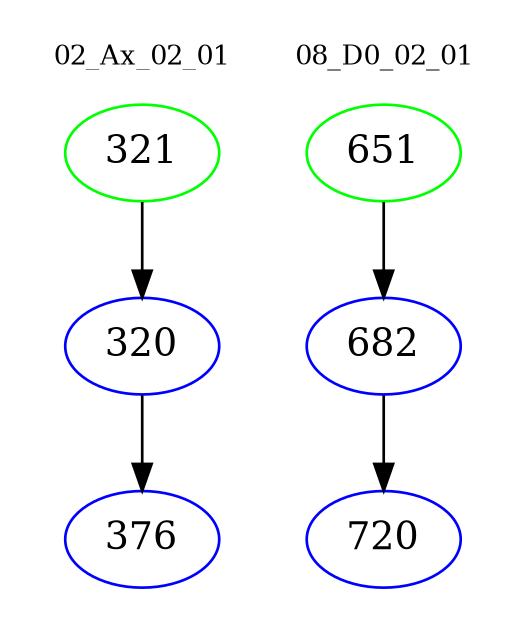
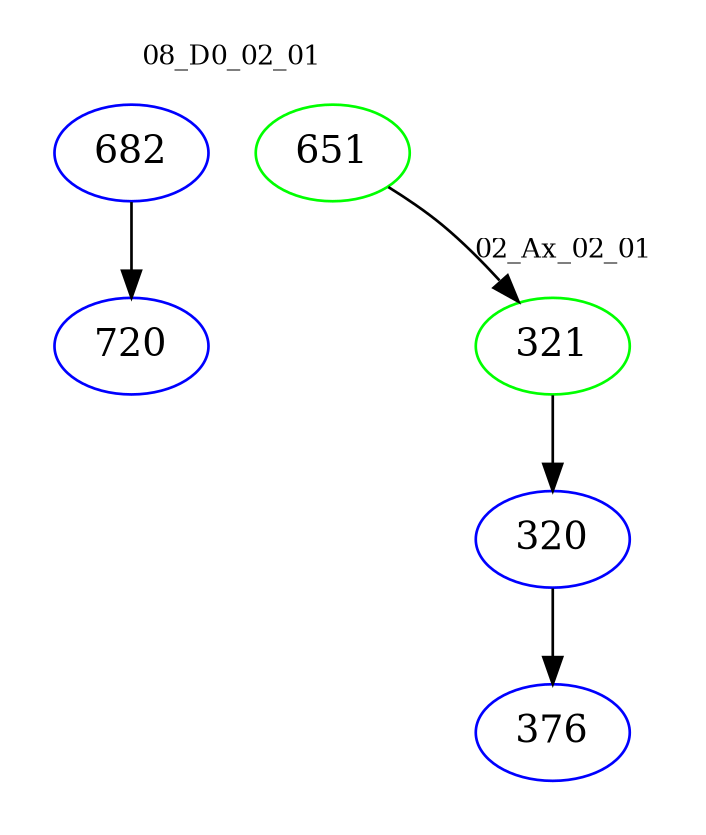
edge "651" -> "682": now "651" -> "321"
